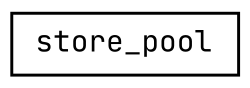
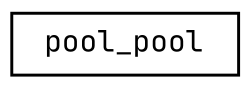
node "store_pool": label "store_pool" -> "pool_pool"
